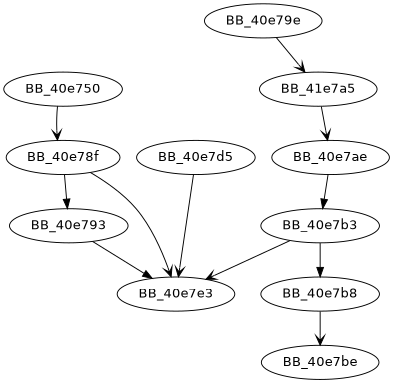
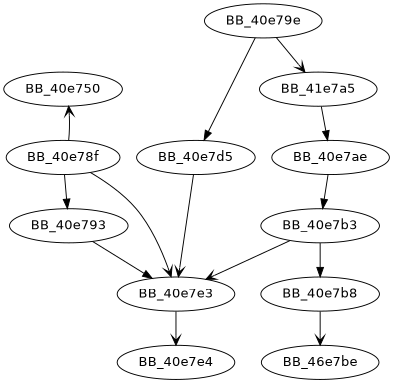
edge "BB_40e79e" -> "BB_40e7d5": added
edge "BB_40e750" -> "BB_40e78f": reversed
edge "BB_41e7a5" -> "BB_40e7ae": arrowhead vee -> normal
node "BB_40e7e4": added
node "BB_40e7be": label "BB_40e7be" -> "BB_46e7be"
